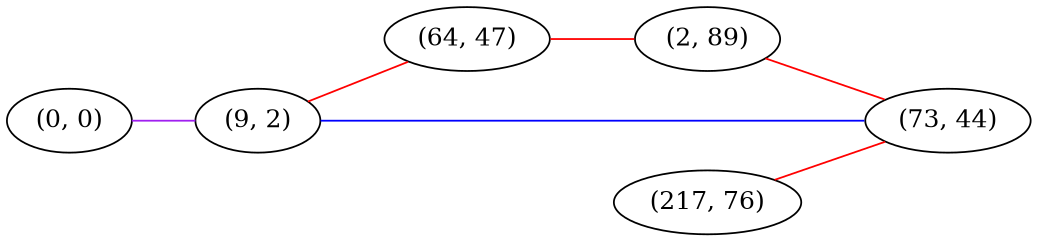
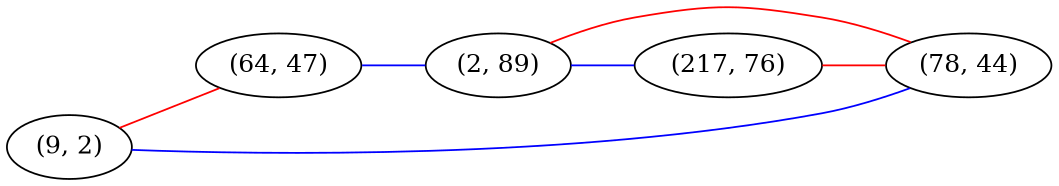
edge "(64, 47)" -- "(2, 89)": color red -> blue
edge "(2, 89)" -- "(217, 76)": added
node "(0, 0)": removed
node "(73, 44)": label "(73, 44)" -> "(78, 44)"
